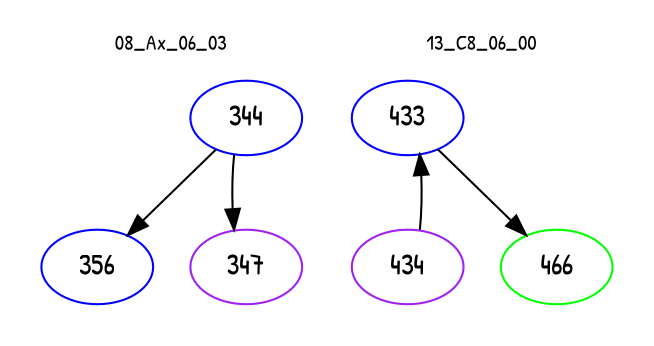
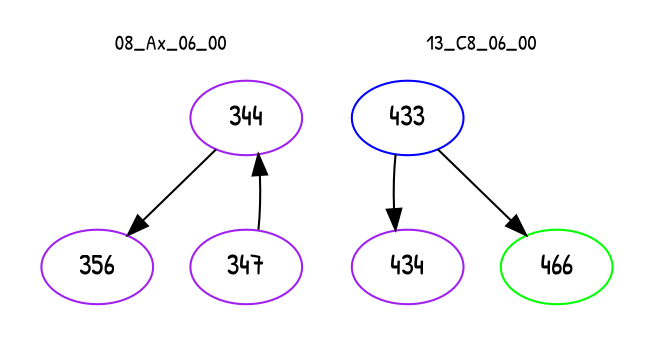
cluster "08_Ax_06_03": label "08_Ax_06_03" -> "08_Ax_06_00"
node "344": color blue -> purple
edge "344" -> "347": reversed
edge "434" -> "433": reversed
node "356": color blue -> purple
